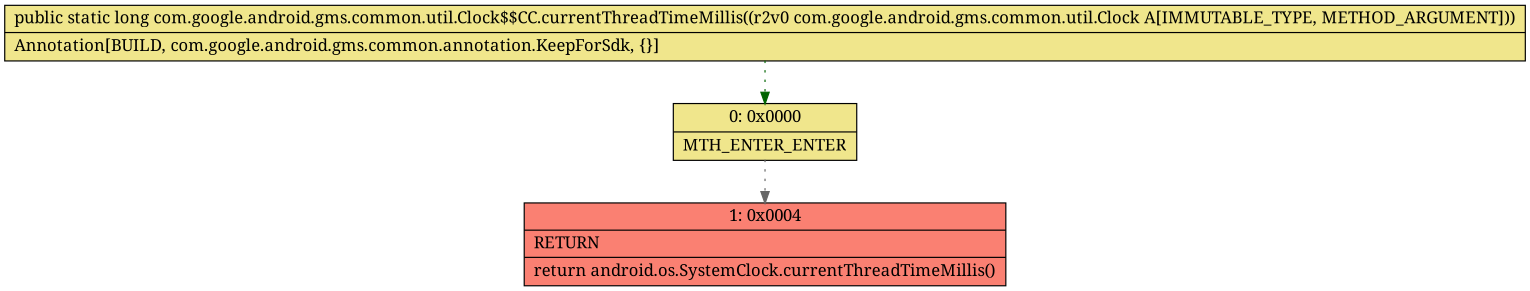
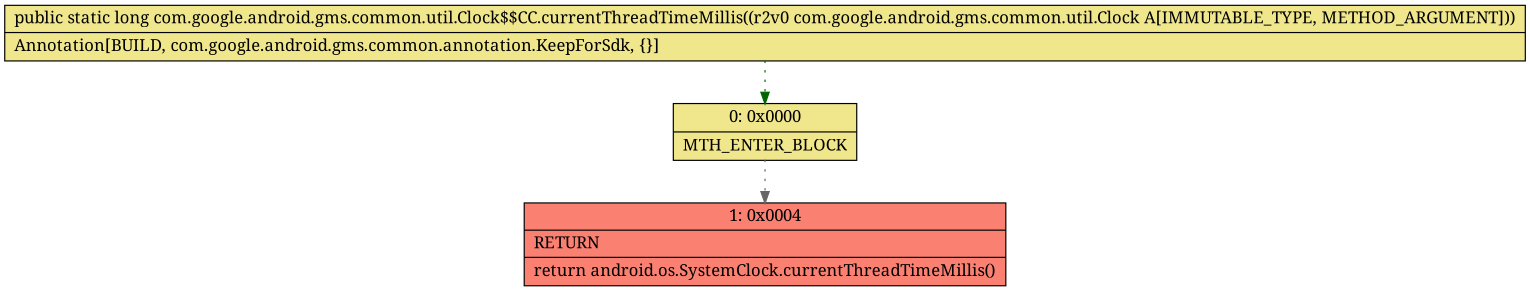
node "0: 0x0000": text "MTH_ENTER_ENTER" -> "MTH_ENTER_BLOCK"
